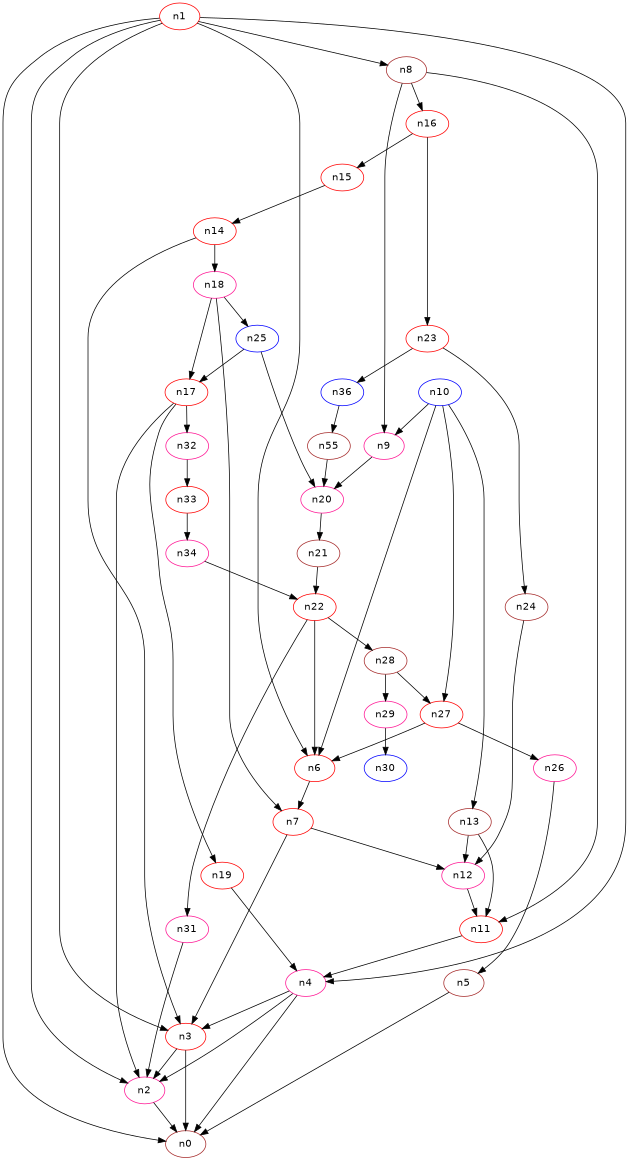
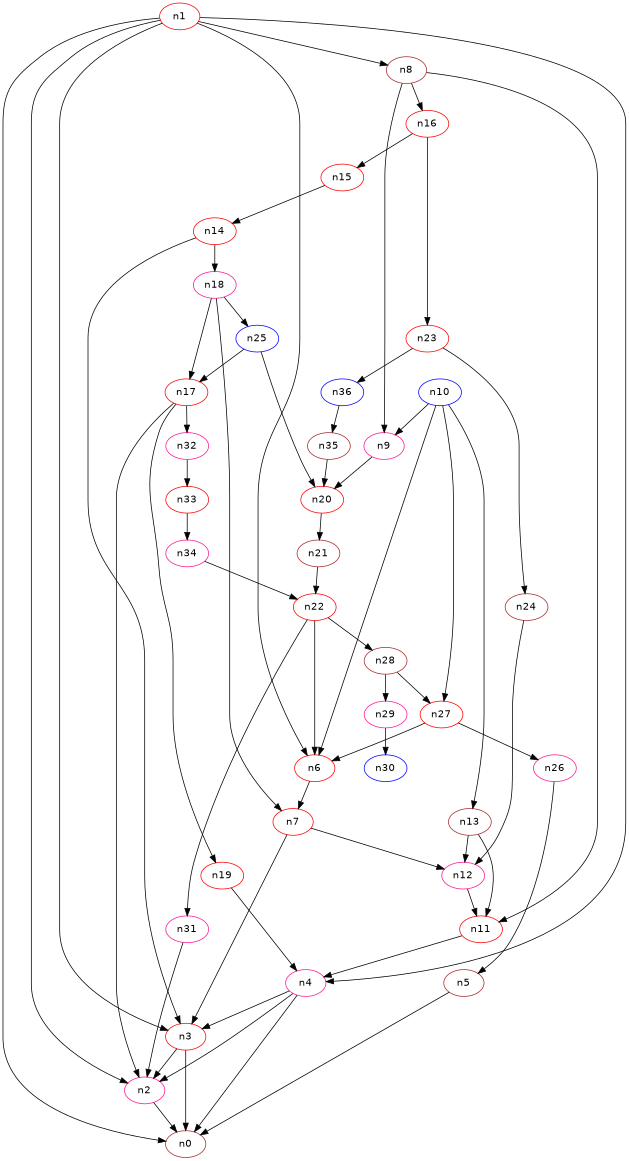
node "n55": label "n55" -> "n35"
node "n20": color deeppink -> red
